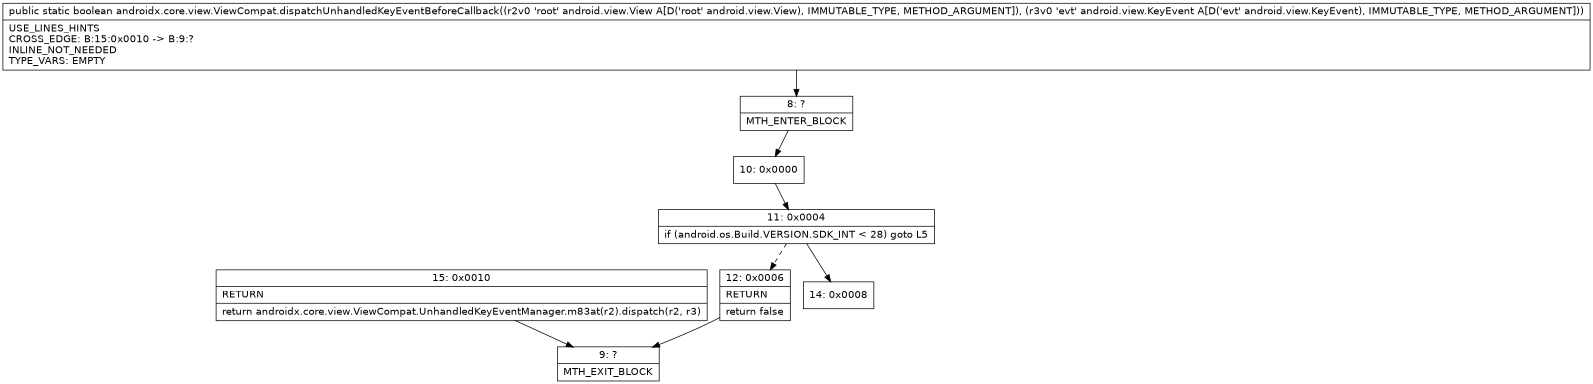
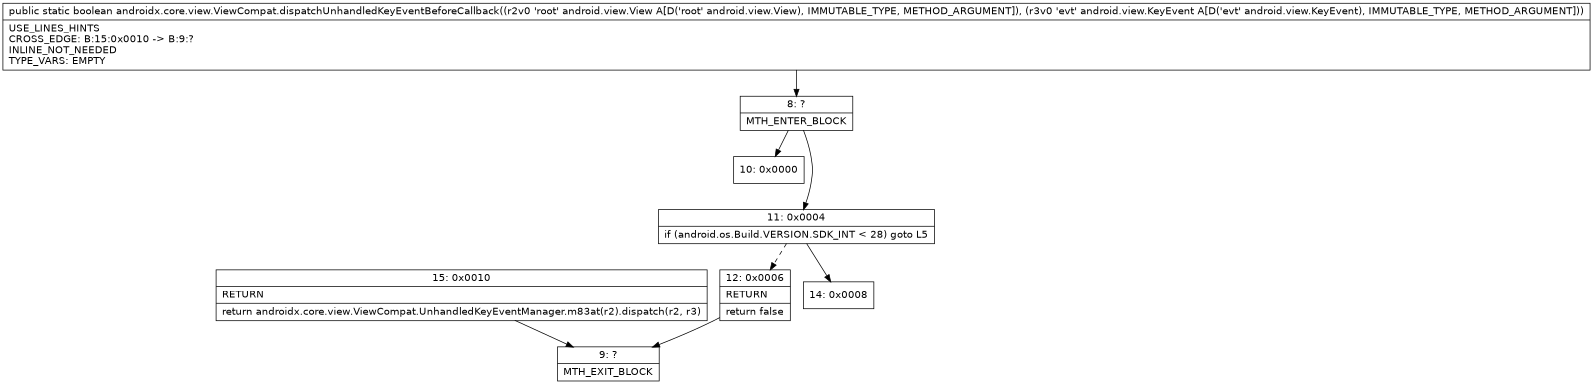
edge "10: 0x0000" -> "11: 0x0004": now "8: ?" -> "11: 0x0004"
